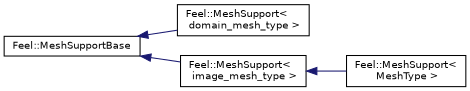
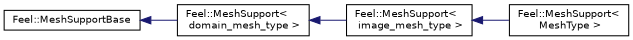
edge "Feel::MeshSupport< image_mesh_type >" -> "Feel::MeshSupportBase": now "Feel::MeshSupport< image_mesh_type >" -> "Feel::MeshSupport< domain_mesh_type >"
